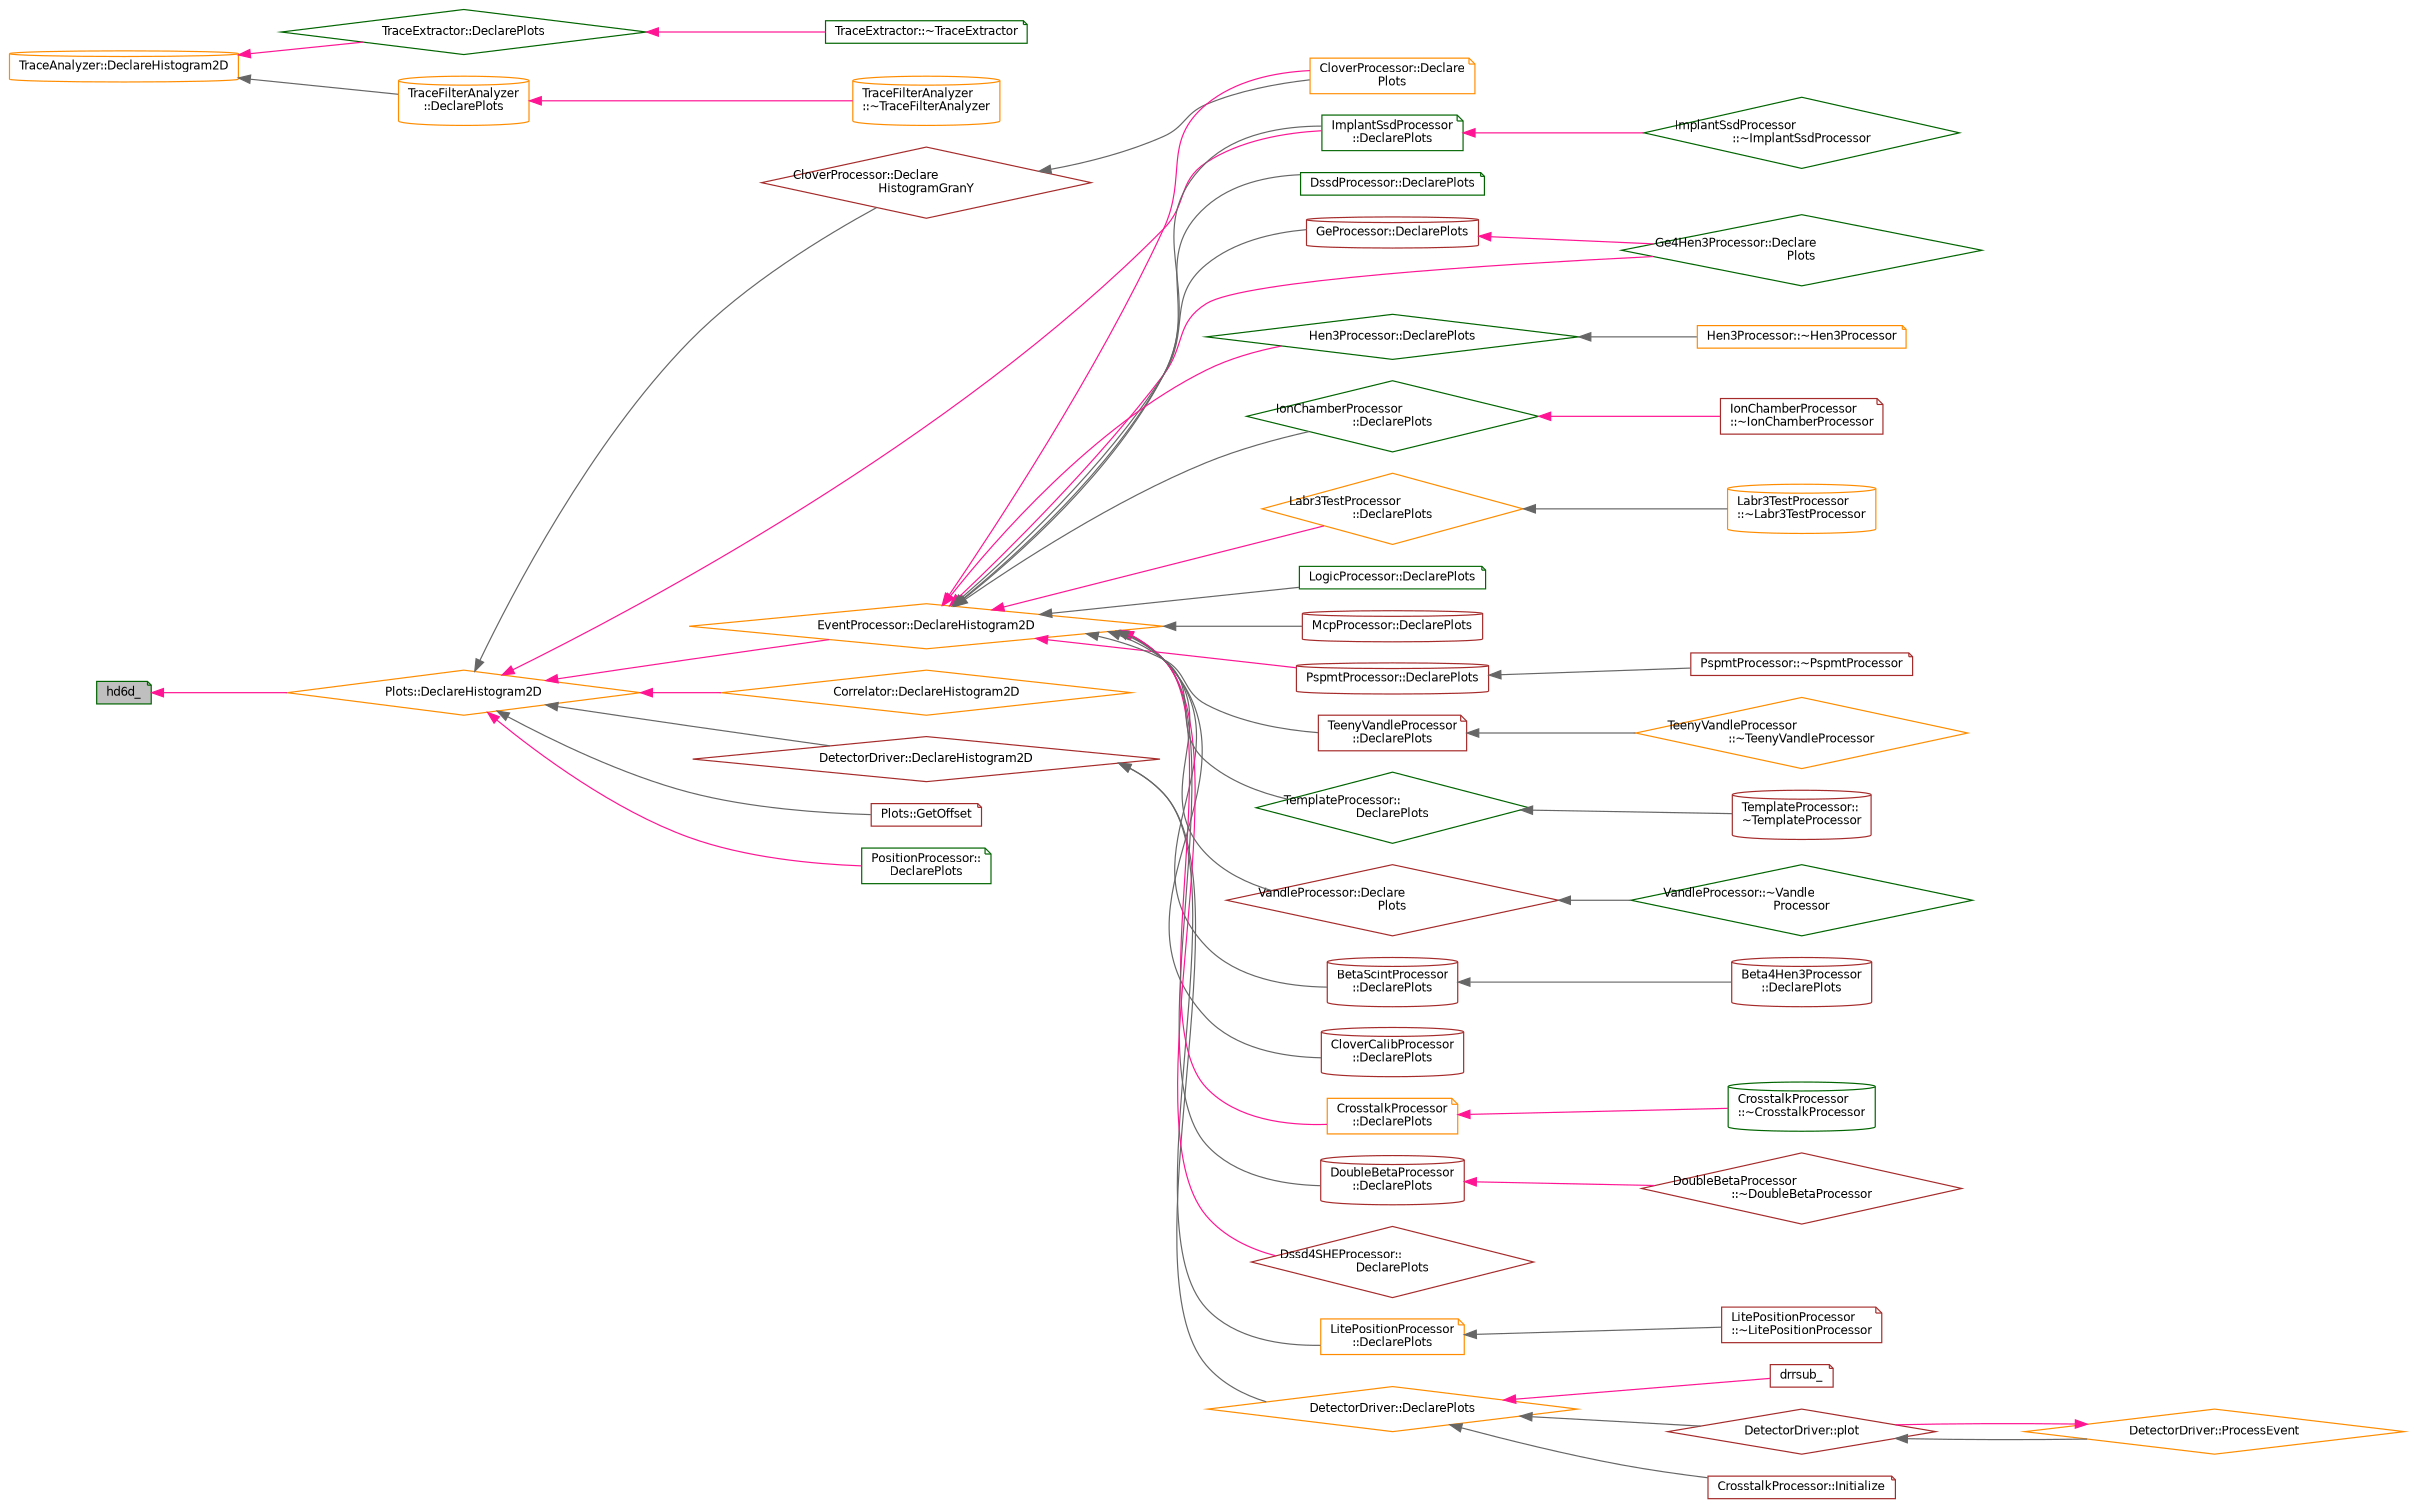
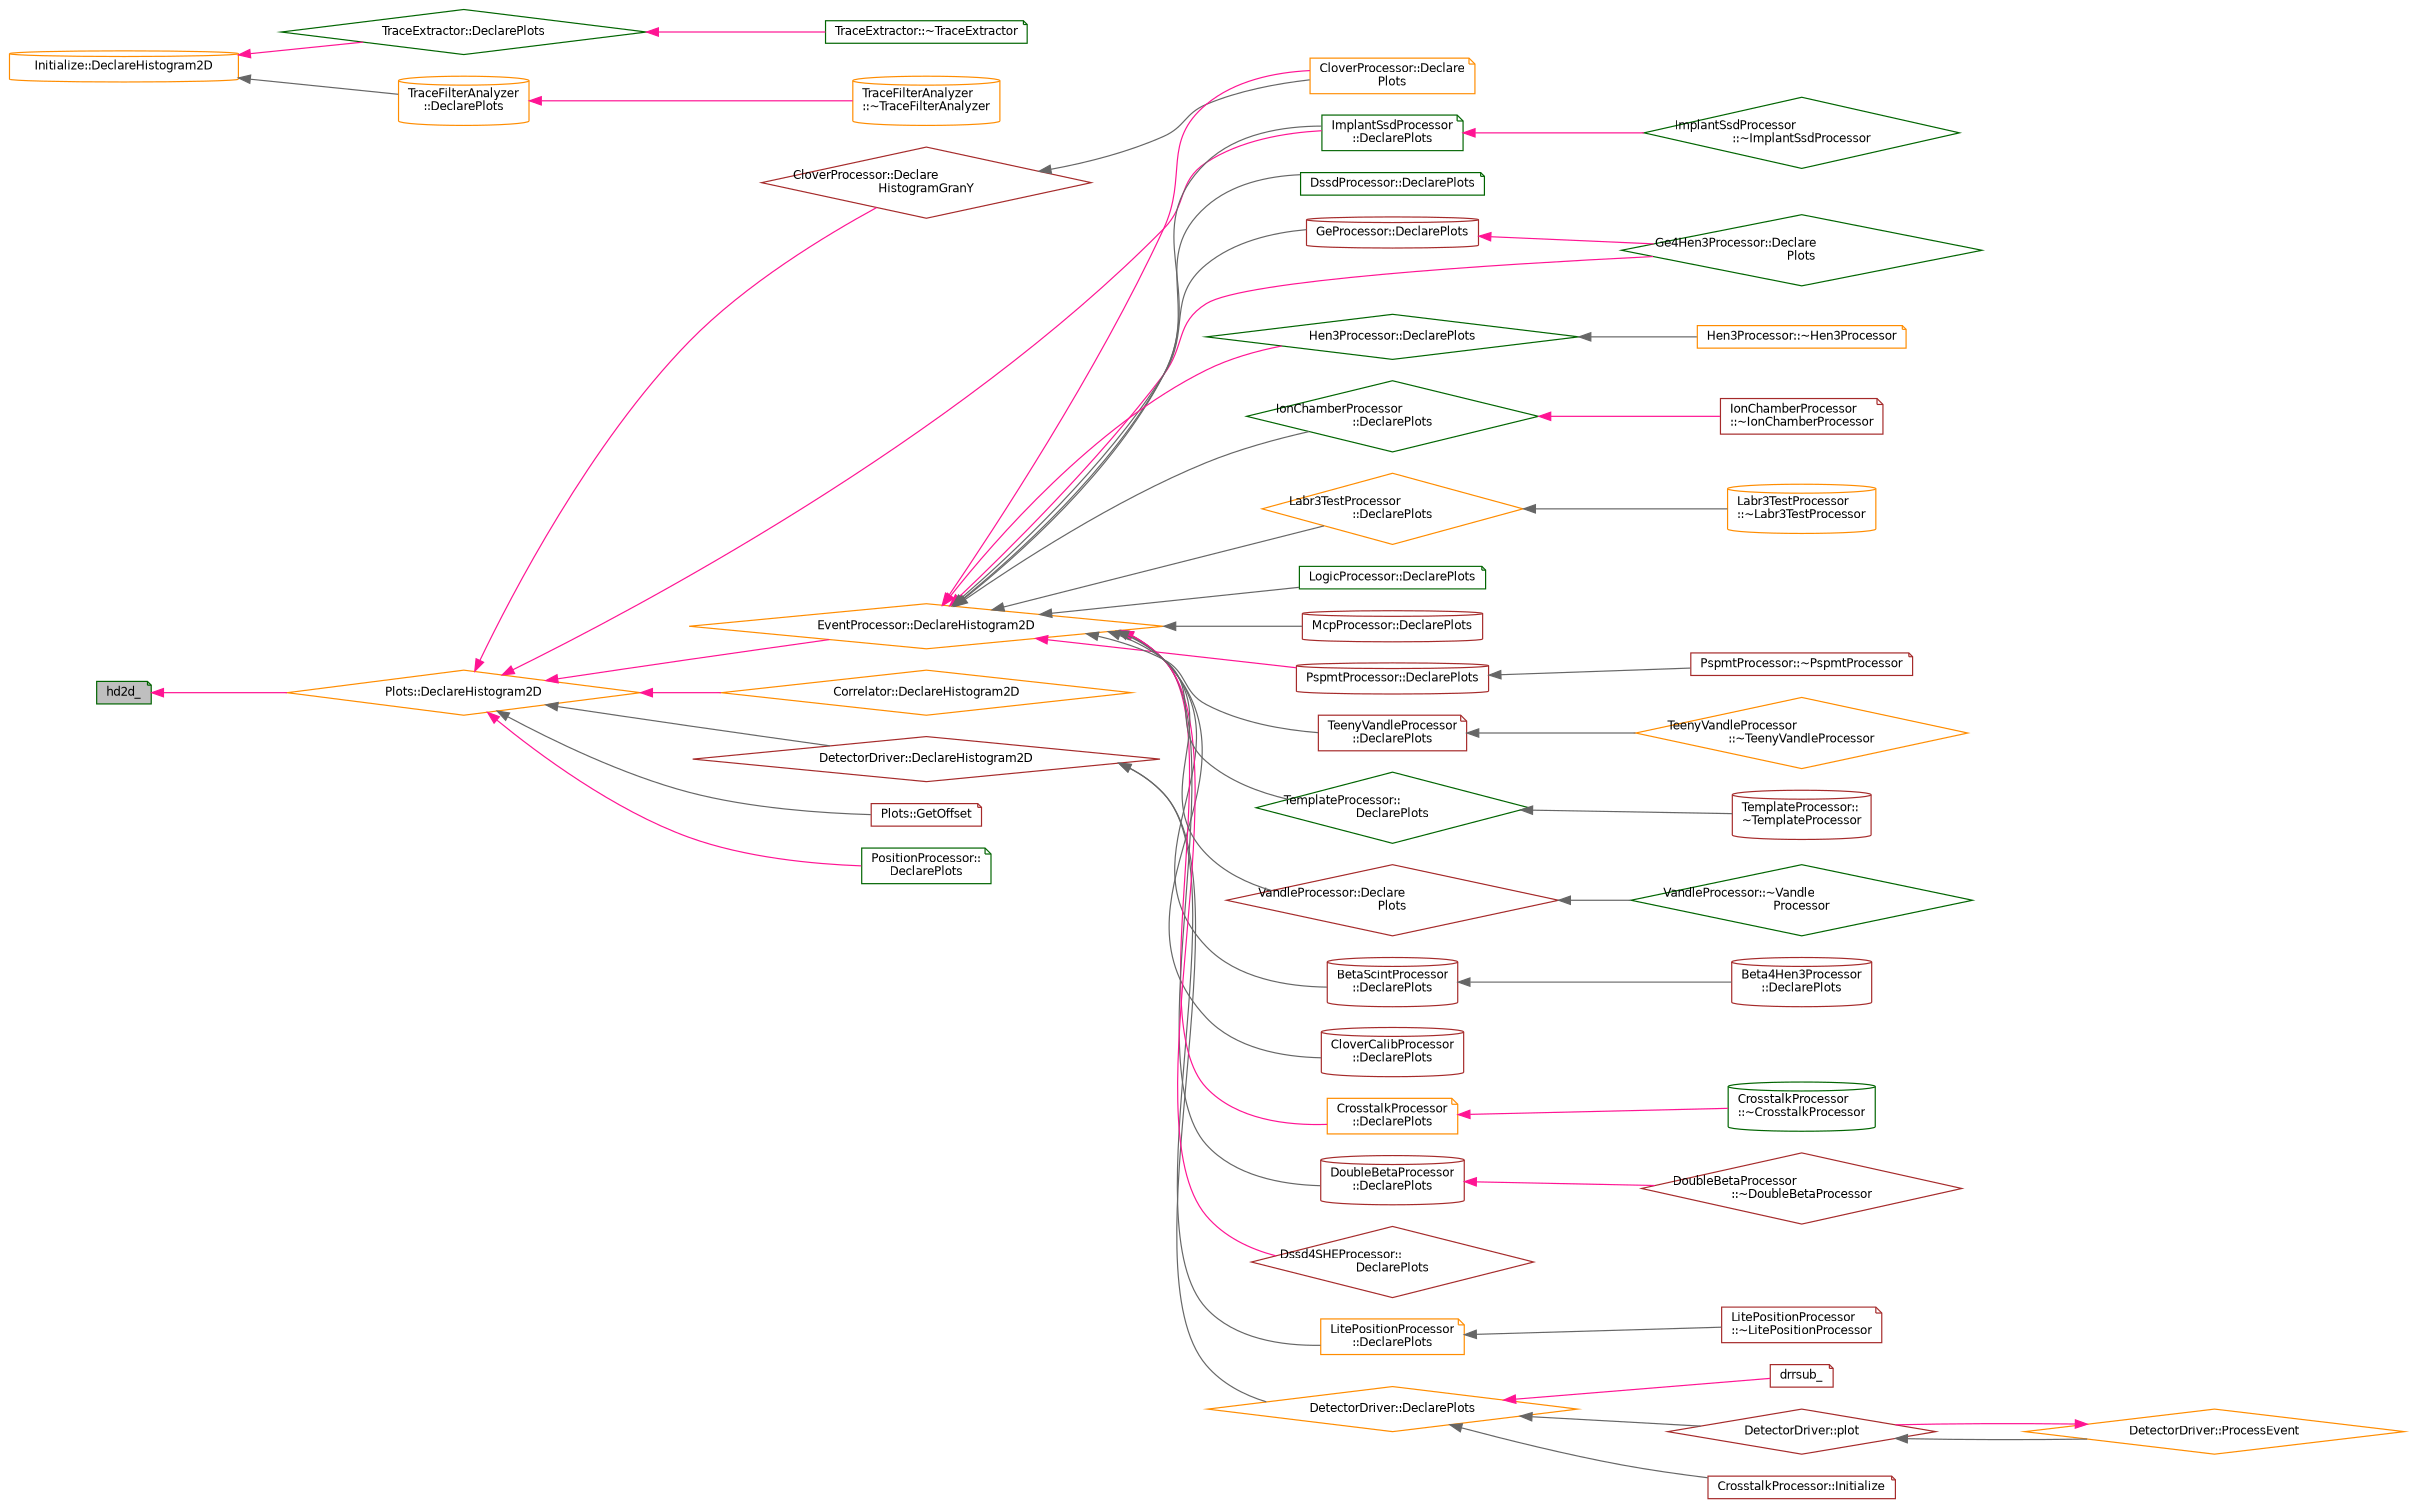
node "TraceAnalyzer::DeclareHistogram2D": label "TraceAnalyzer::DeclareHistogram2D" -> "Initialize::DeclareHistogram2D"
edge "CloverProcessor::Declare HistogramGranY" -> "Plots::DeclareHistogram2D": color gray40 -> deeppink
edge "Labr3TestProcessor ::DeclarePlots" -> "EventProcessor::DeclareHistogram2D": color deeppink -> gray40
node "hd6d_": label "hd6d_" -> "hd2d_"
